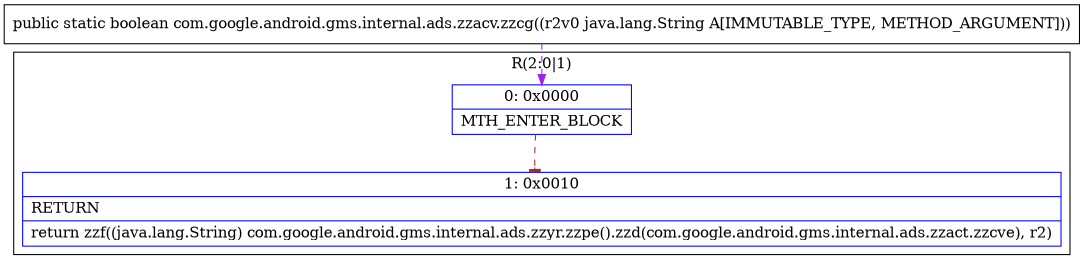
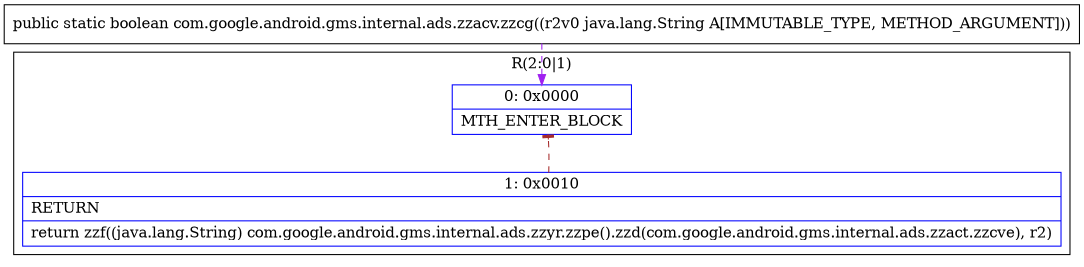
edge "0: 0x0000" -> "1: 0x0010": reversed
